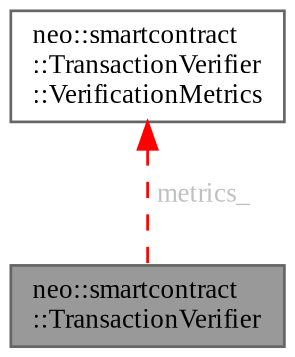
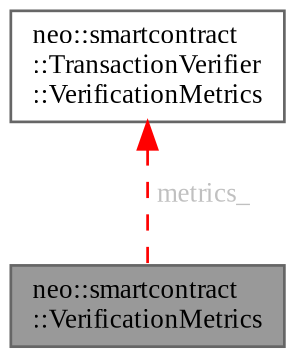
node "neo::smartcontract ::TransactionVerifier": label "neo::smartcontract ::TransactionVerifier" -> "neo::smartcontract ::VerificationMetrics"
